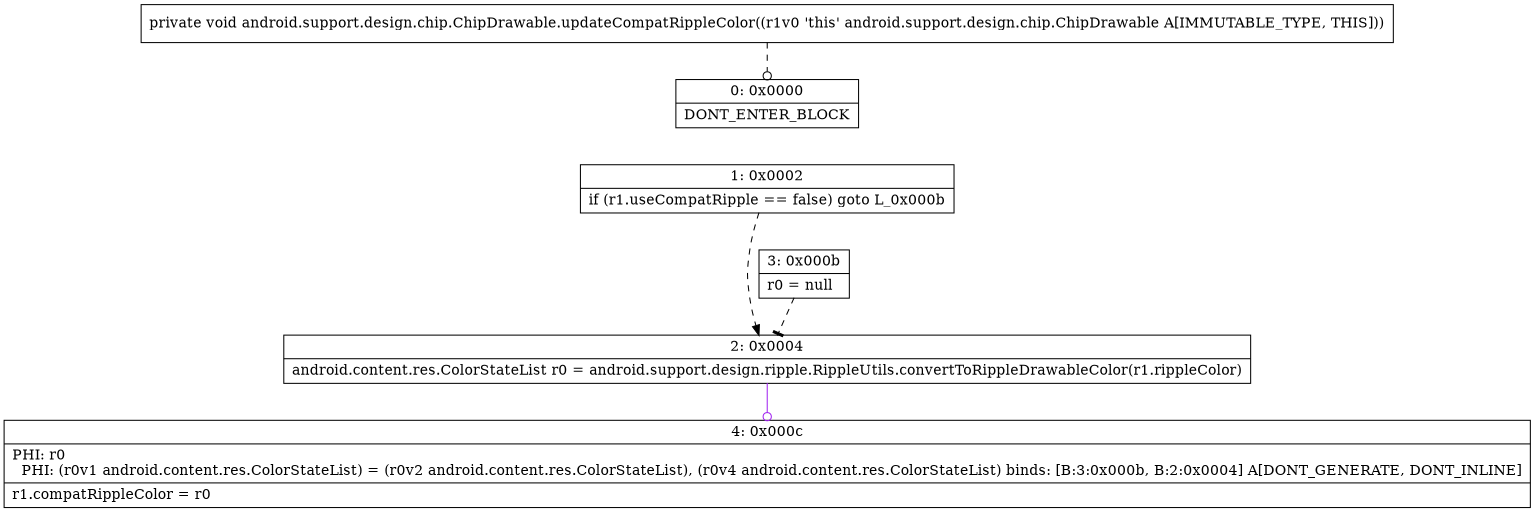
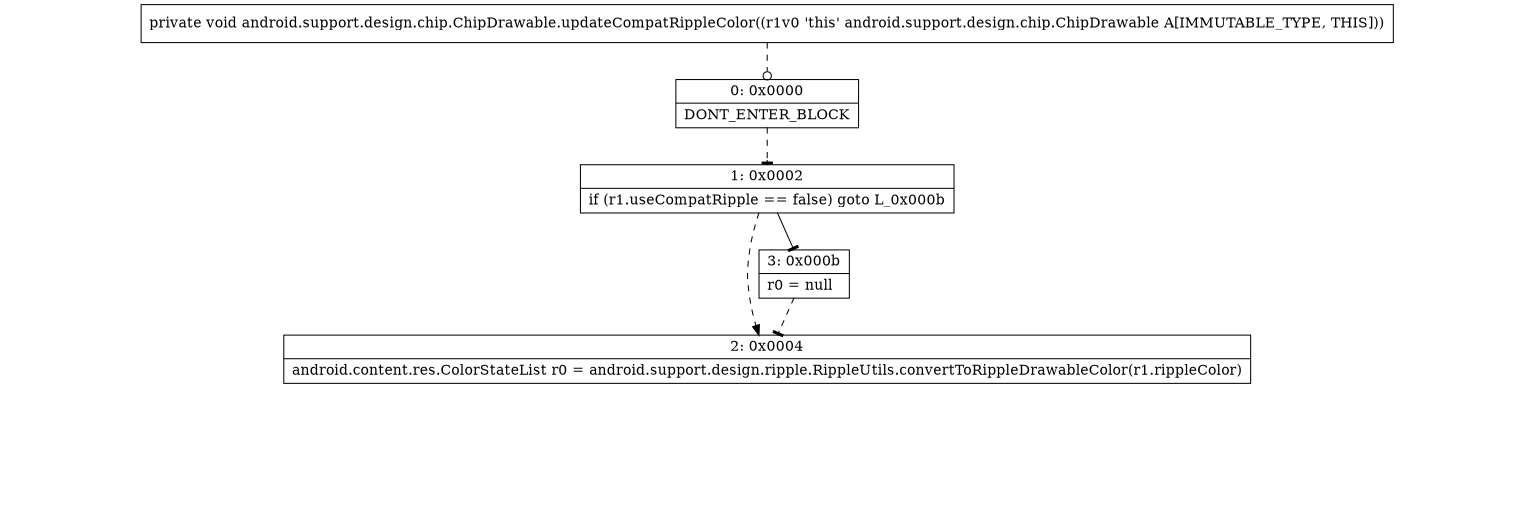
edge "0: 0x0000" -> "1: 0x0002": added
edge "1: 0x0002" -> "3: 0x000b": added
node "4: 0x000c": removed
